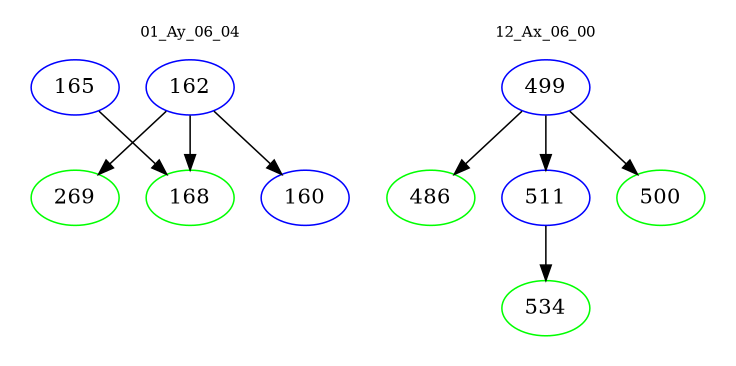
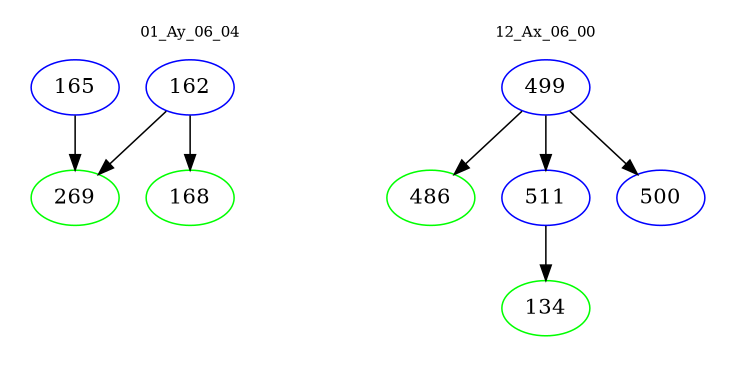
edge "165" -> "168": now "165" -> "269"
node "160": removed
node "500": color green -> blue
node "534": label "534" -> "134"
